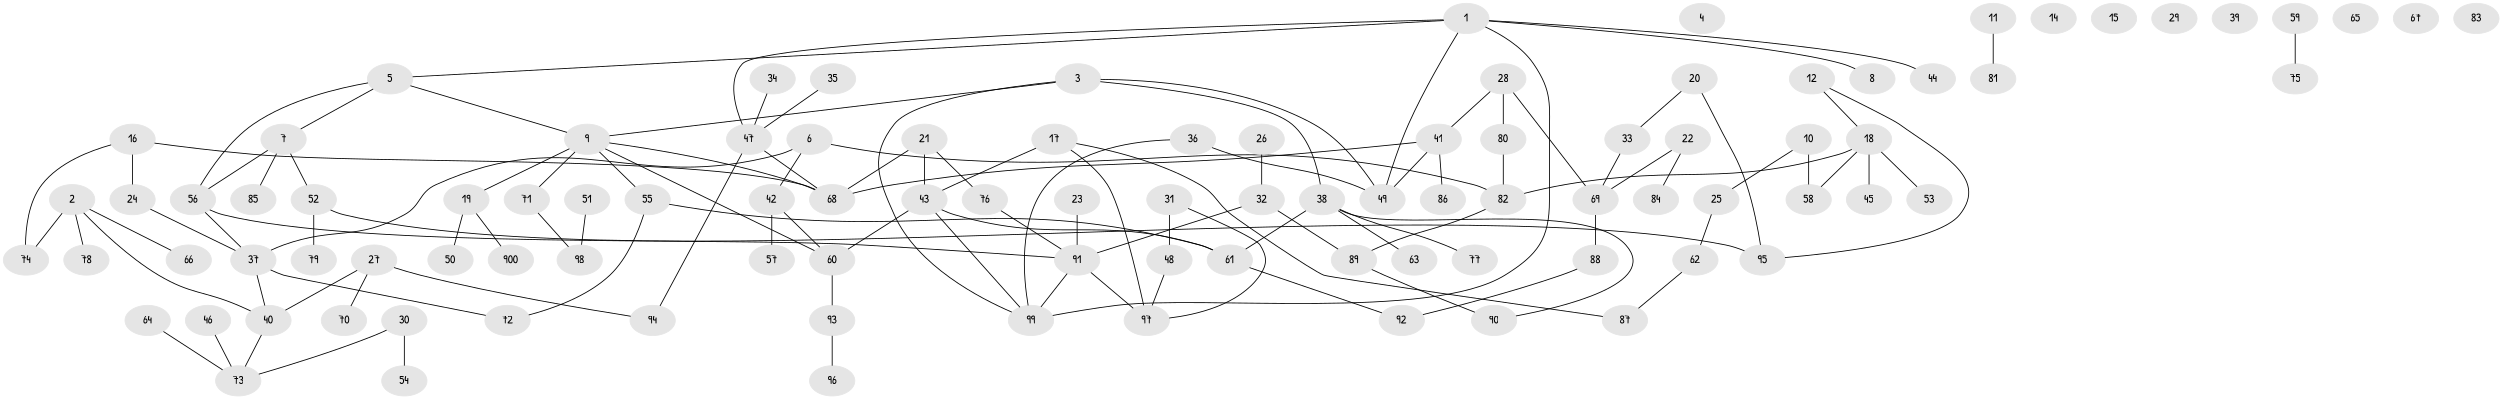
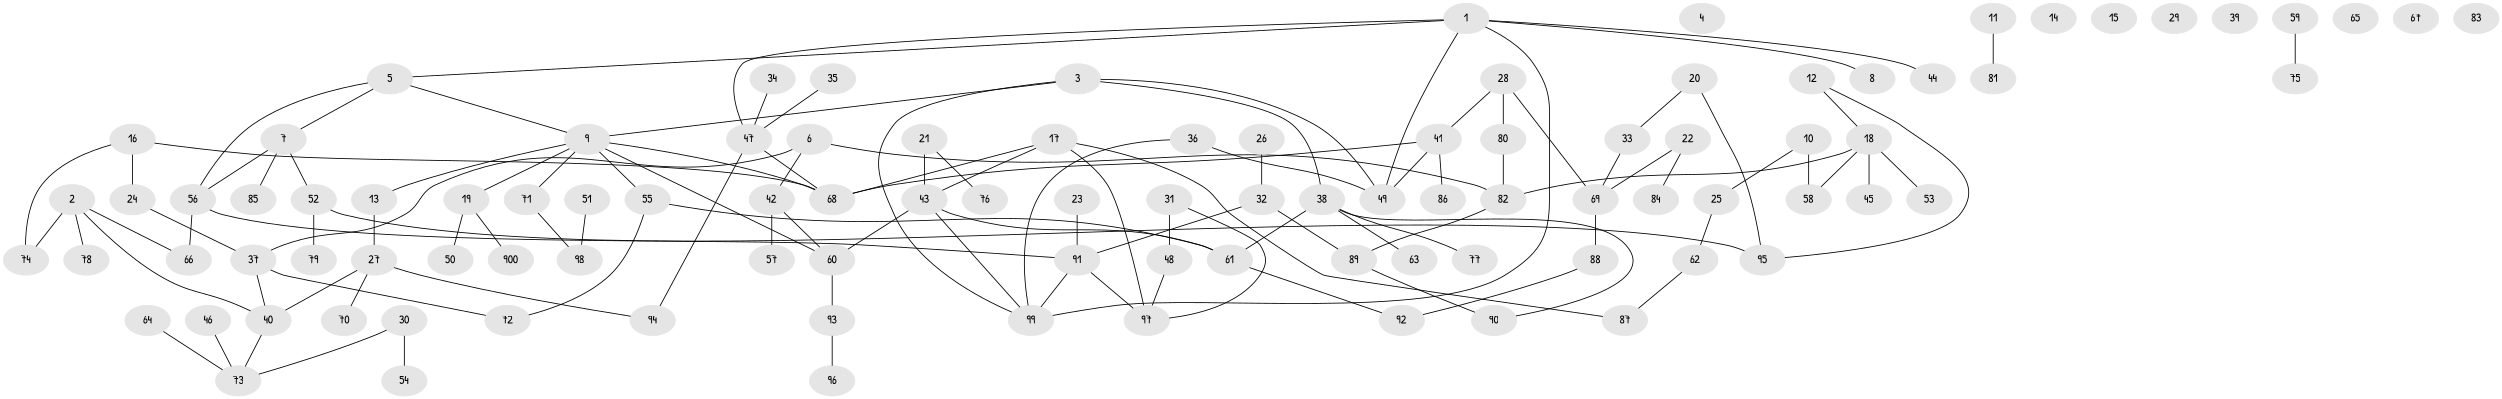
edge "21" -- "68": now "17" -- "68"
node "13": added
edge "56" -- "37": now "56" -- "66"
edge "76" -- "91": removed
